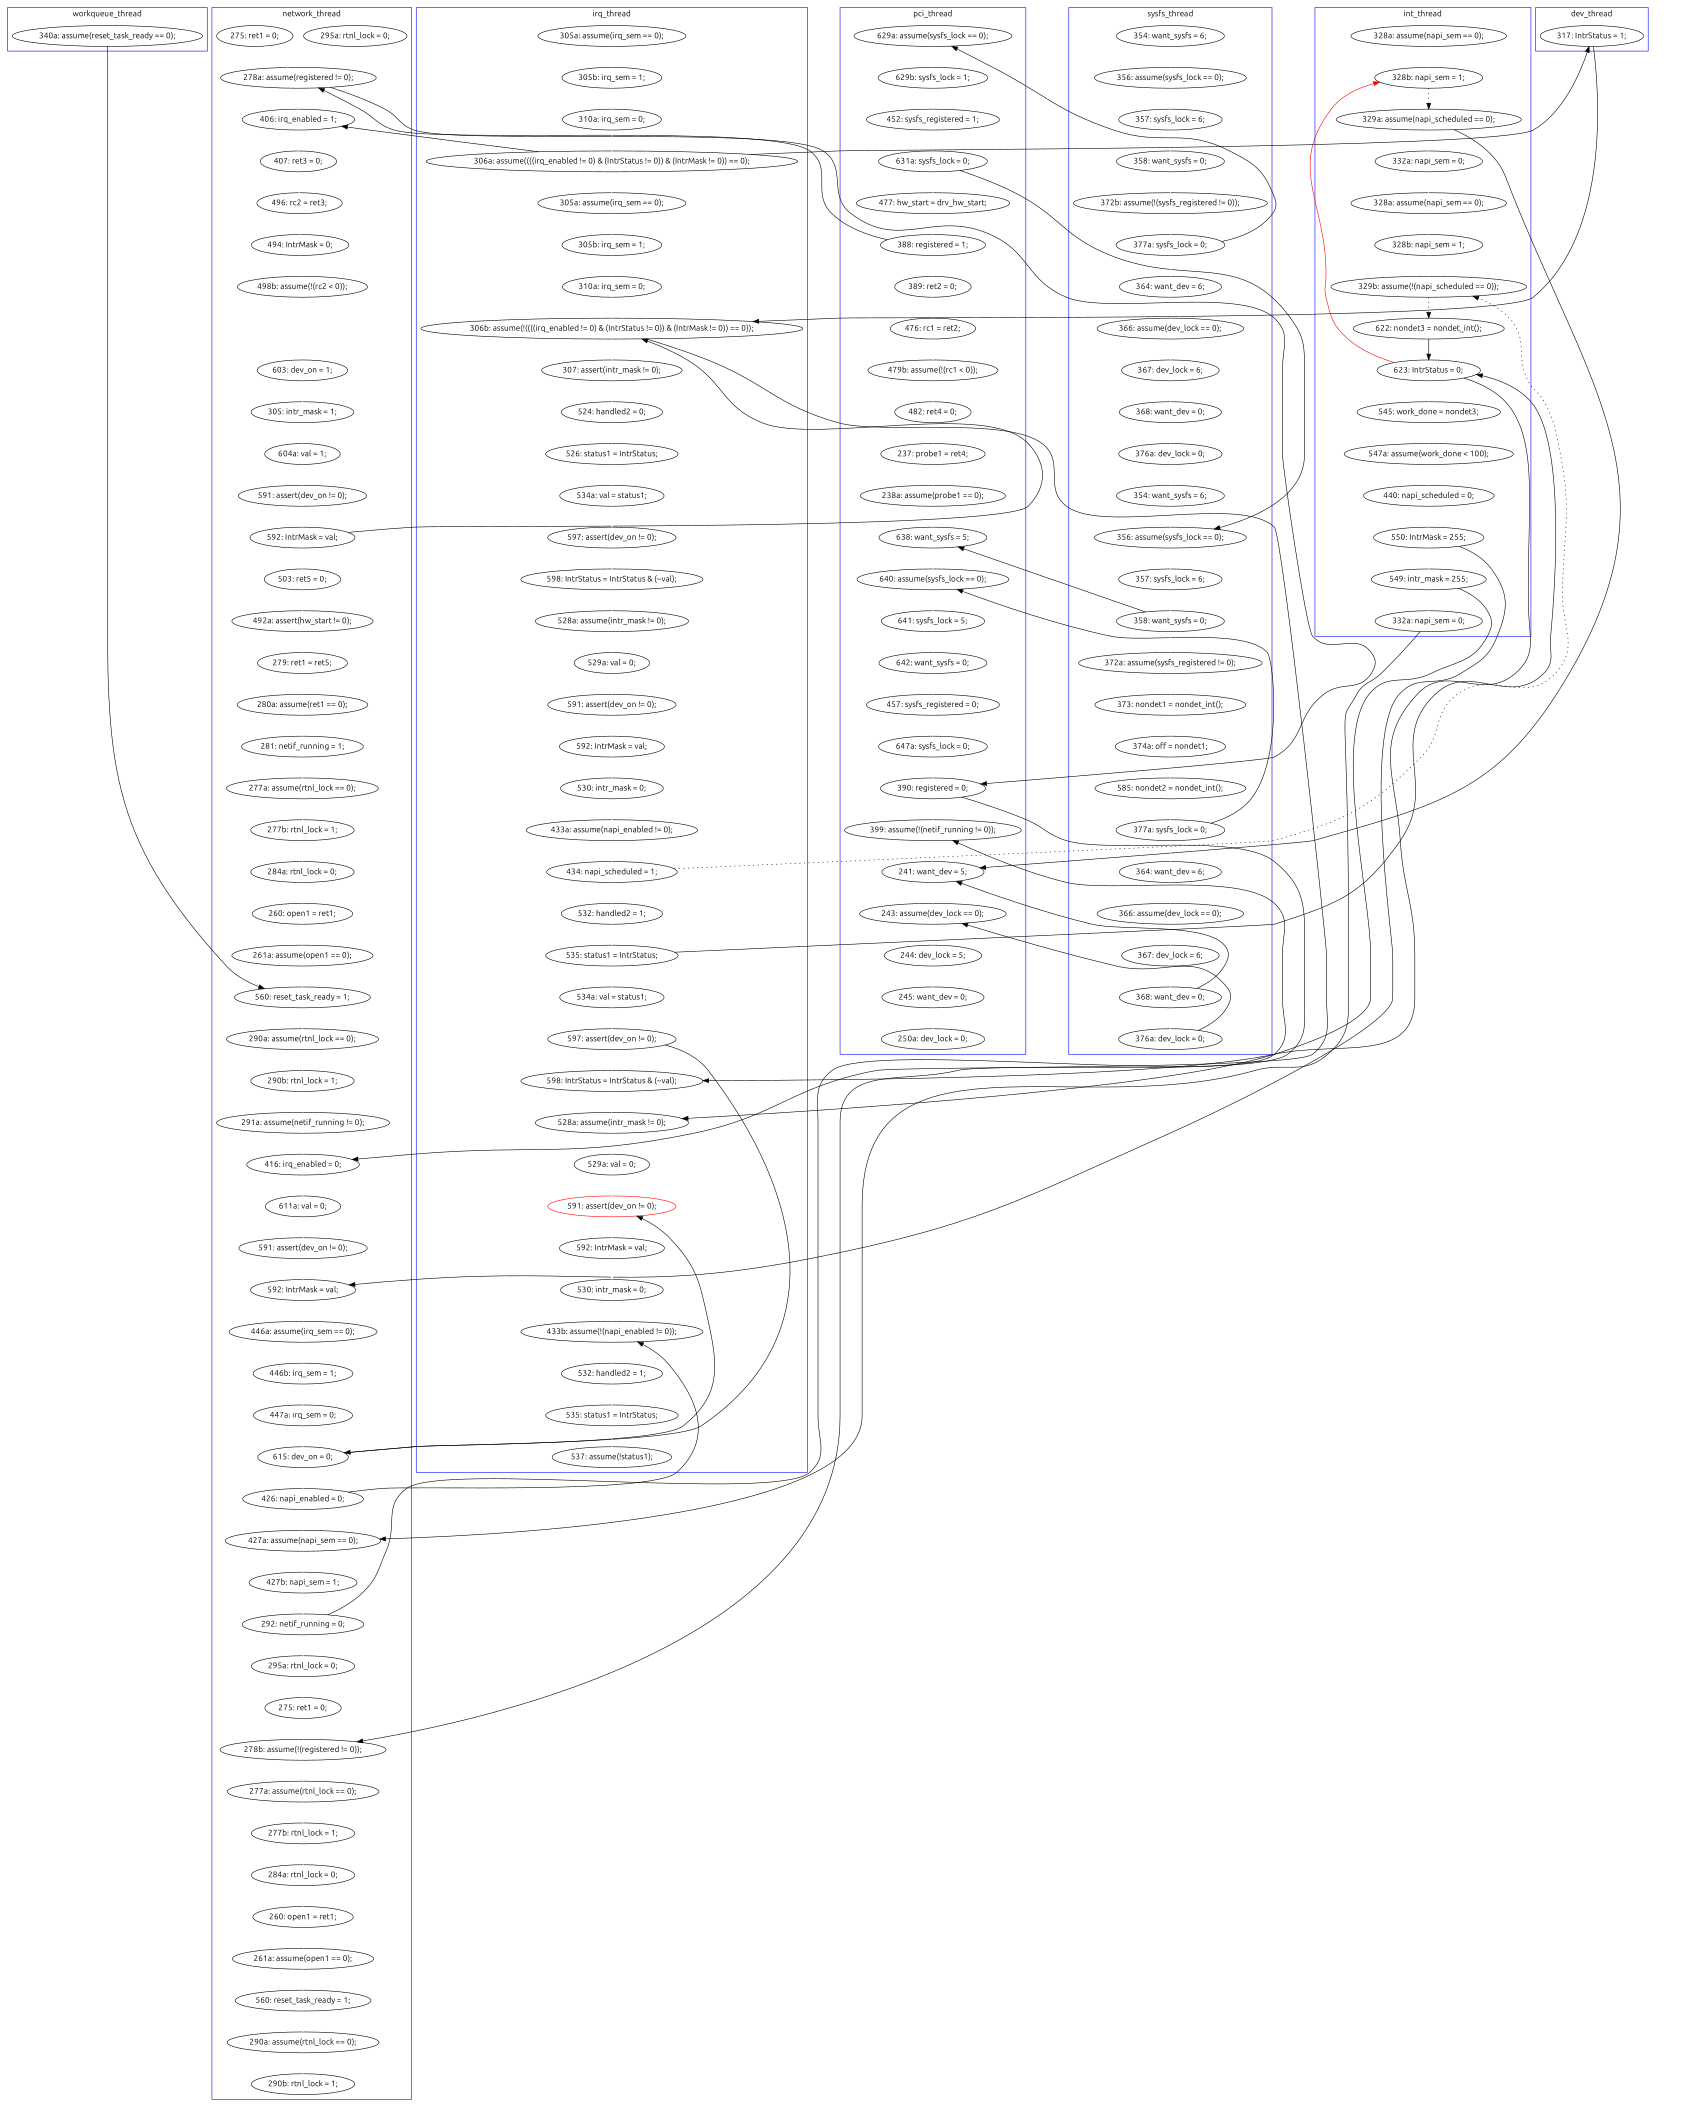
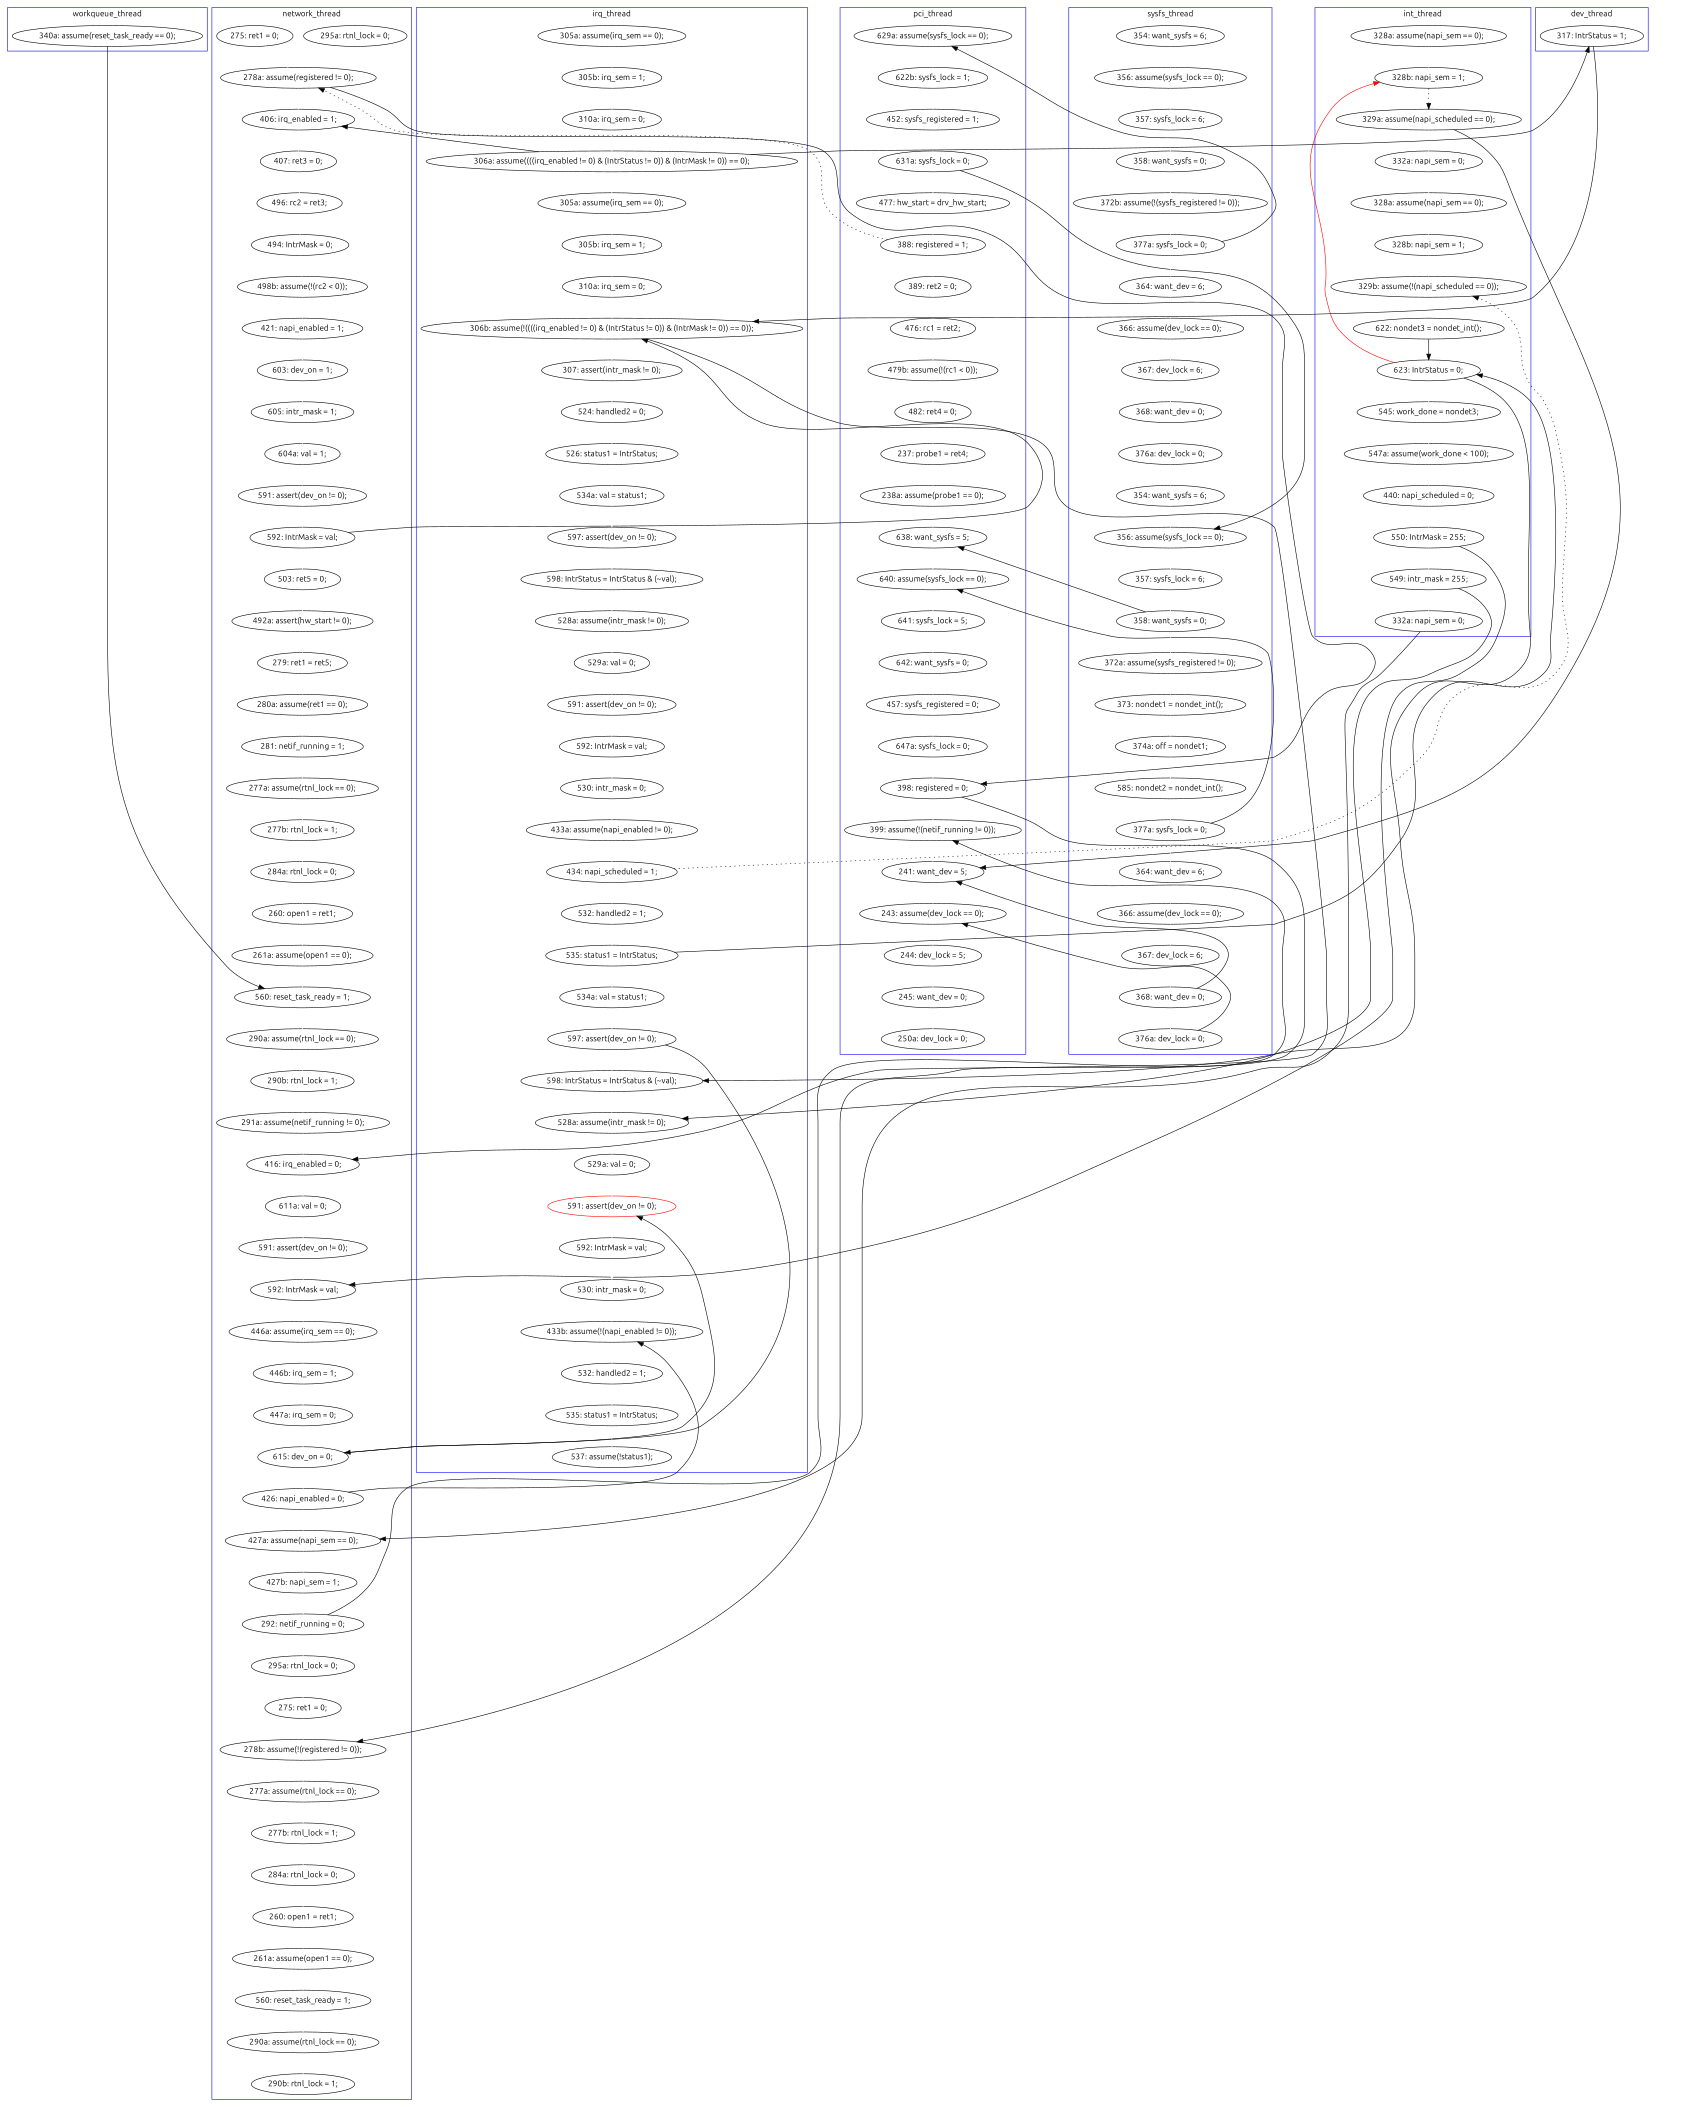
node "629b: sysfs_lock = 1;": label "629b: sysfs_lock = 1;" -> "622b: sysfs_lock = 1;"
edge "388: registered = 1;" -> "278a: assume(registered != 0);": style solid -> dotted
edge "329b: assume(!(napi_scheduled == 0));" -> "622: nondet3 = nondet_int();": removed
node "421: napi_enabled = 1;": added
node "305: intr_mask = 1;": label "305: intr_mask = 1;" -> "605: intr_mask = 1;"
node "390: registered = 0;": label "390: registered = 0;" -> "398: registered = 0;"
